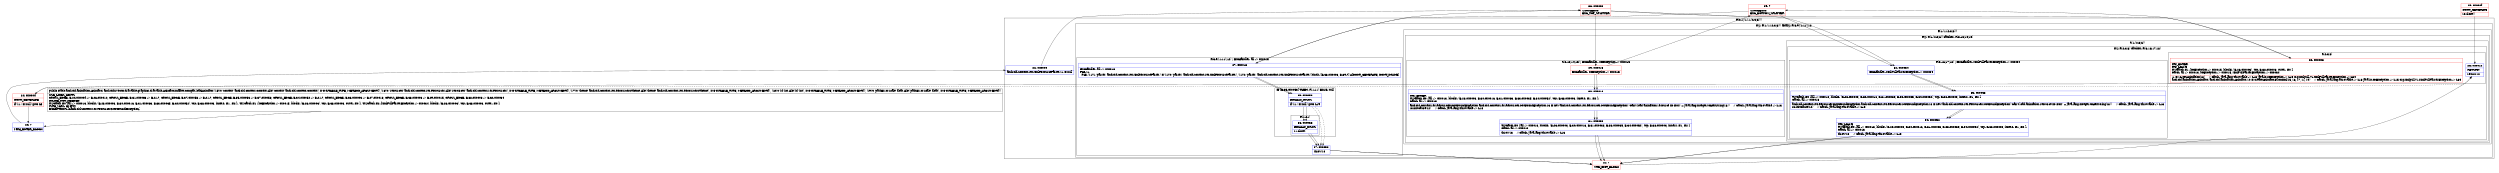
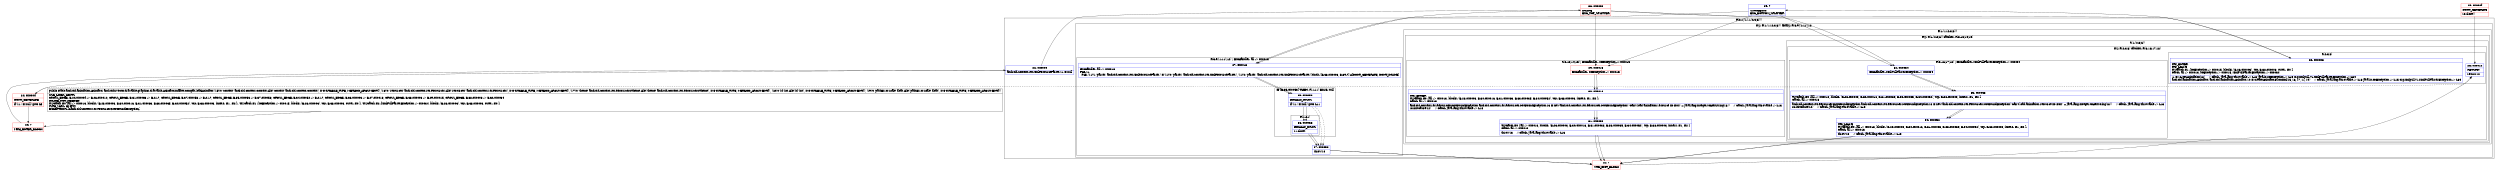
node "39: ?": color red -> blue
node "38: 0x0003": text "SYNTHETIC" -> "INLINE"
edge "27: 0x0013" -> "38: 0x0003": reversed
edge "29: 0x0015" -> "39: ?": reversed
node "23: 0x0003": color red -> blue
edge "23: 0x0003" -> "24: 0x000d": now "22: 0x0000" -> "24: 0x000d"
node "35: 0x0053": text "if (r1 != null) goto L19" -> "if (r1 != null) goto L11"
node "20: ?": color blue -> red
